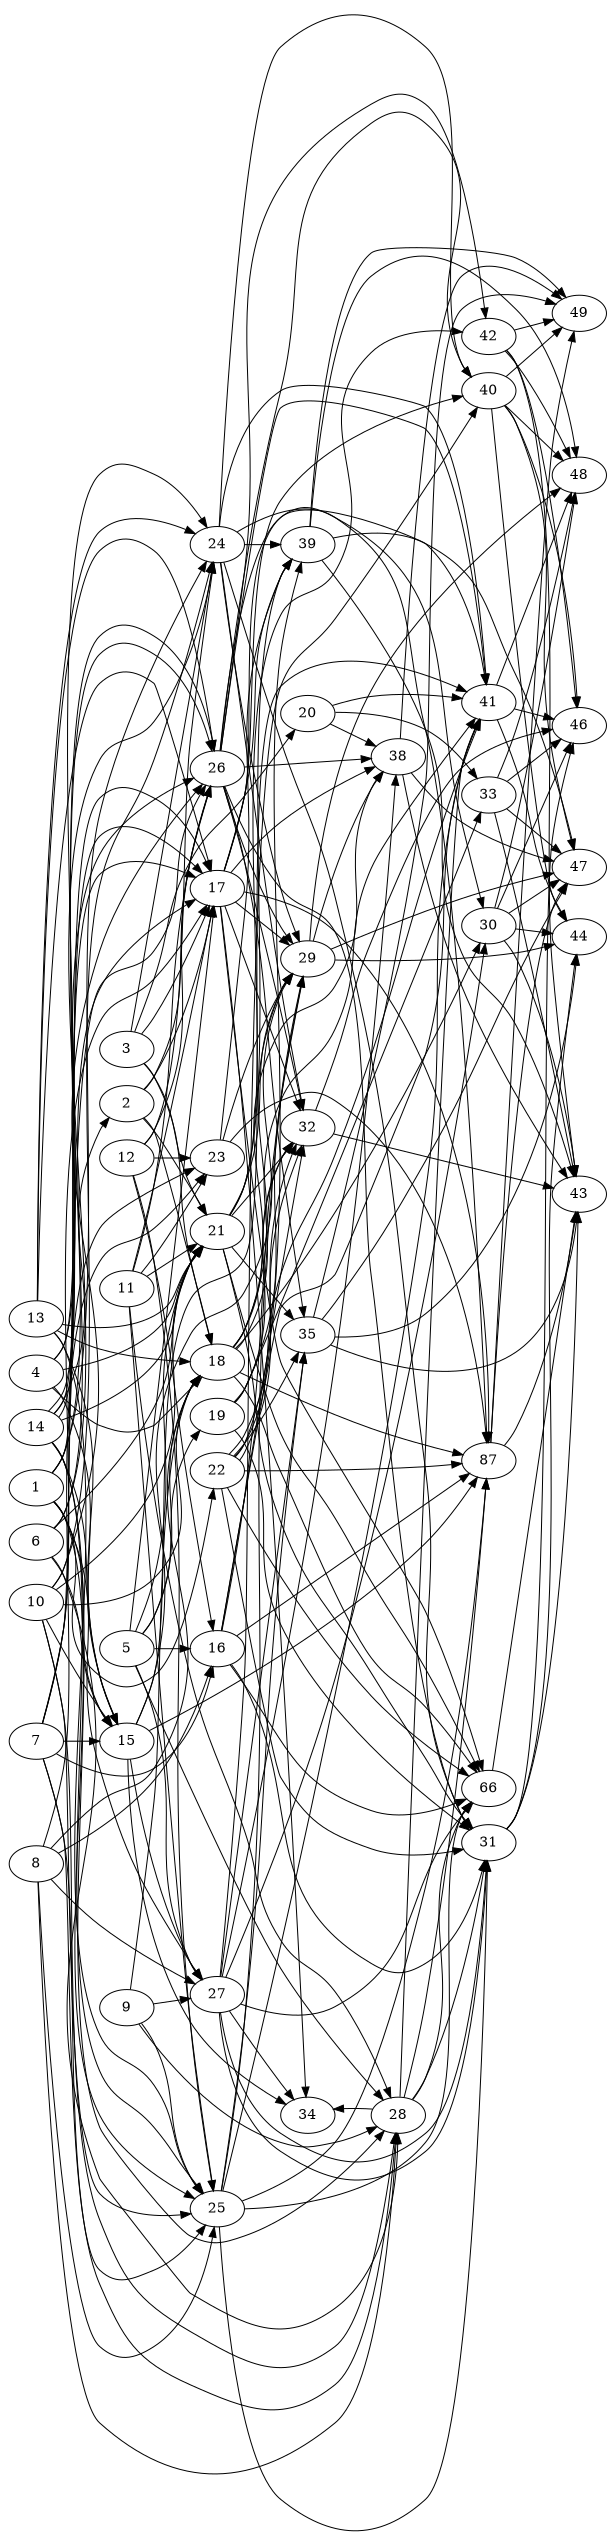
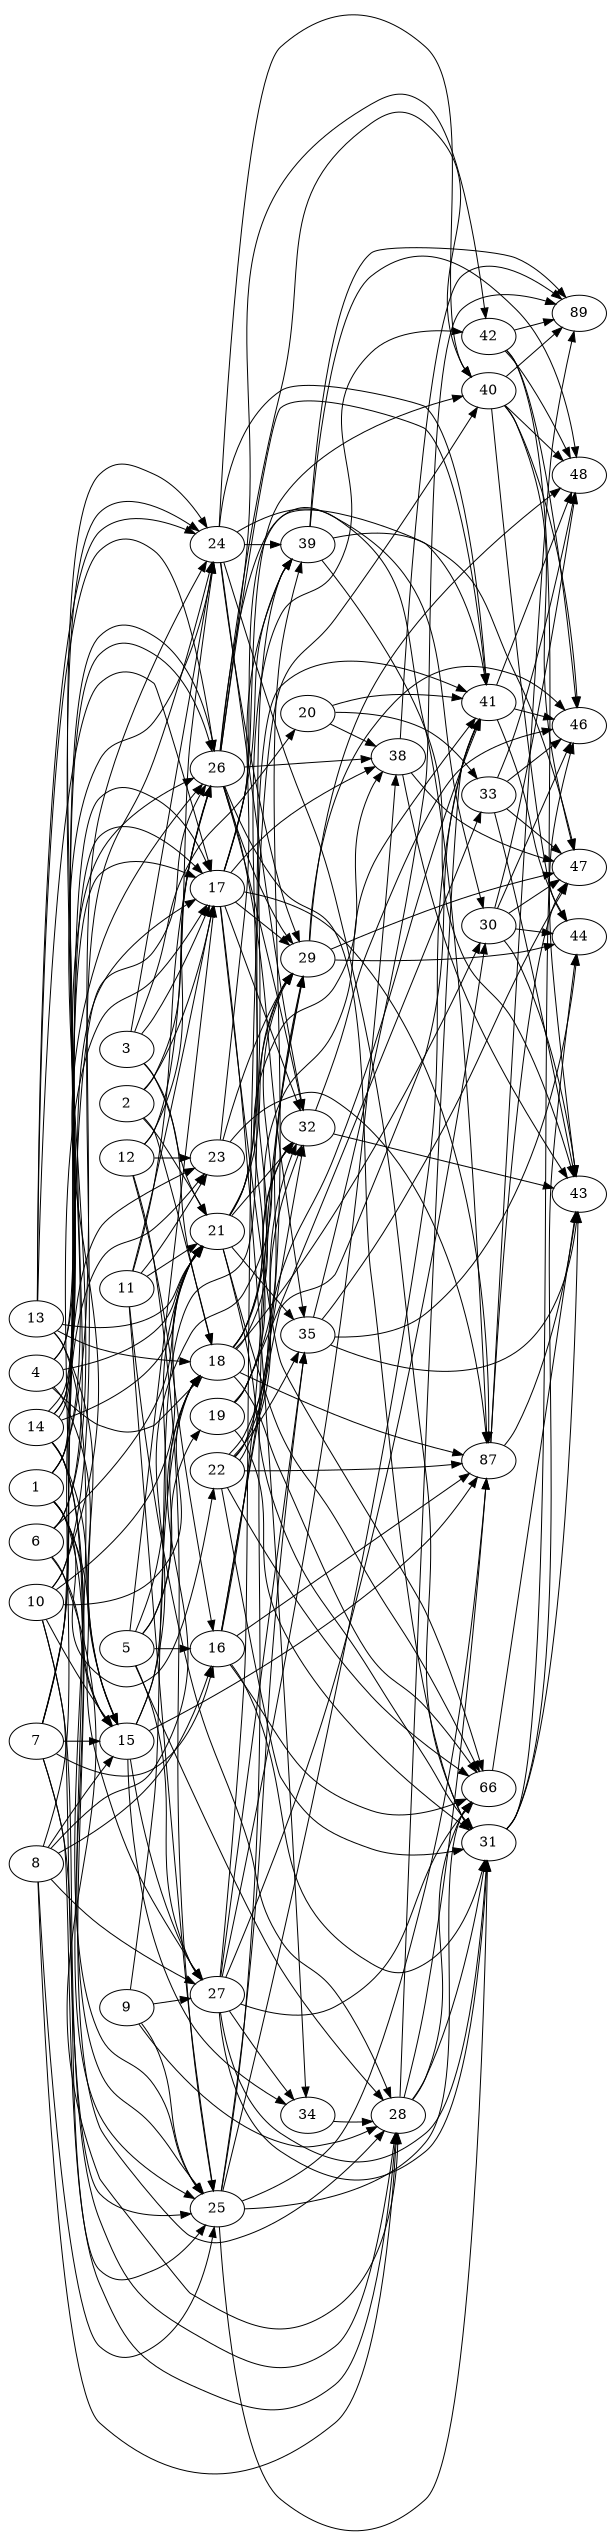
node "49": label "49" -> "89"
edge "29" -> "38": now "29" -> "46"
edge "14" -> "2": now "14" -> "24"
edge "8" -> "15": added
edge "28" -> "34": reversed
